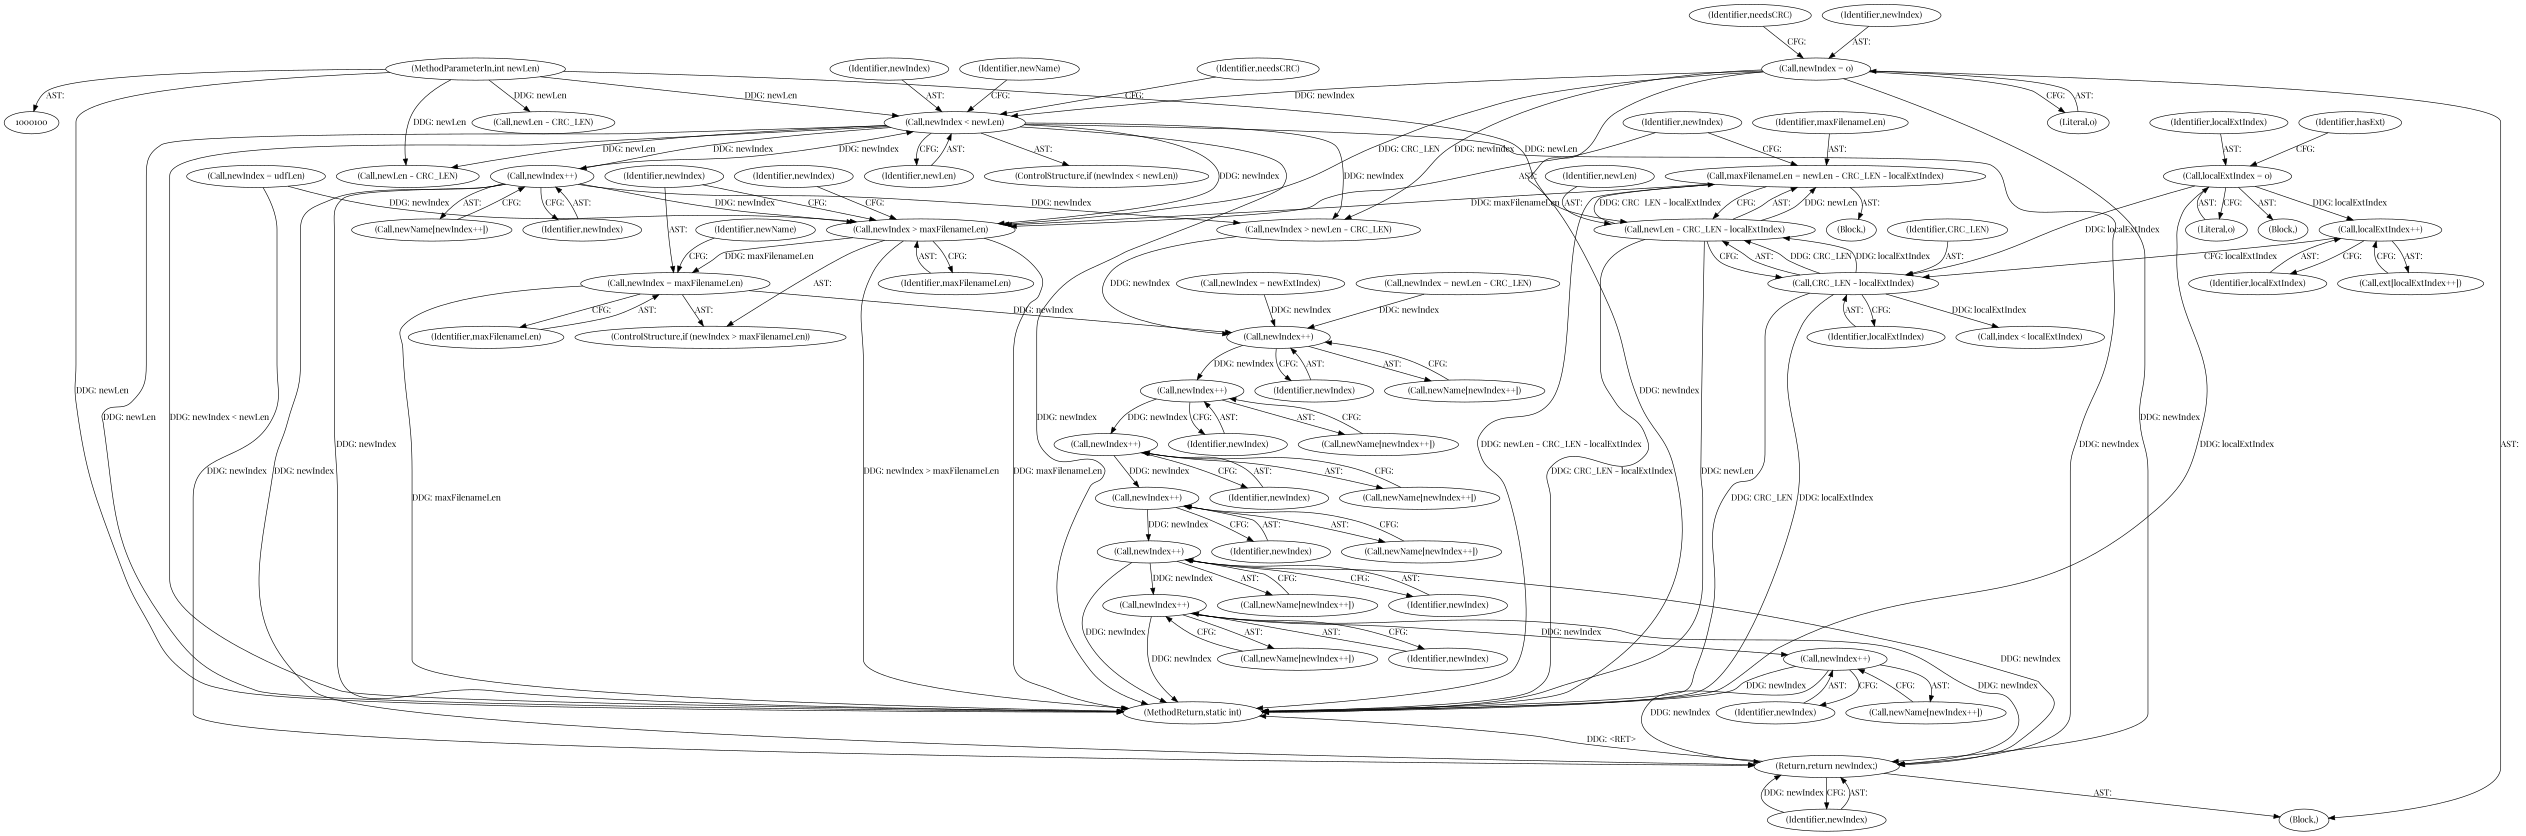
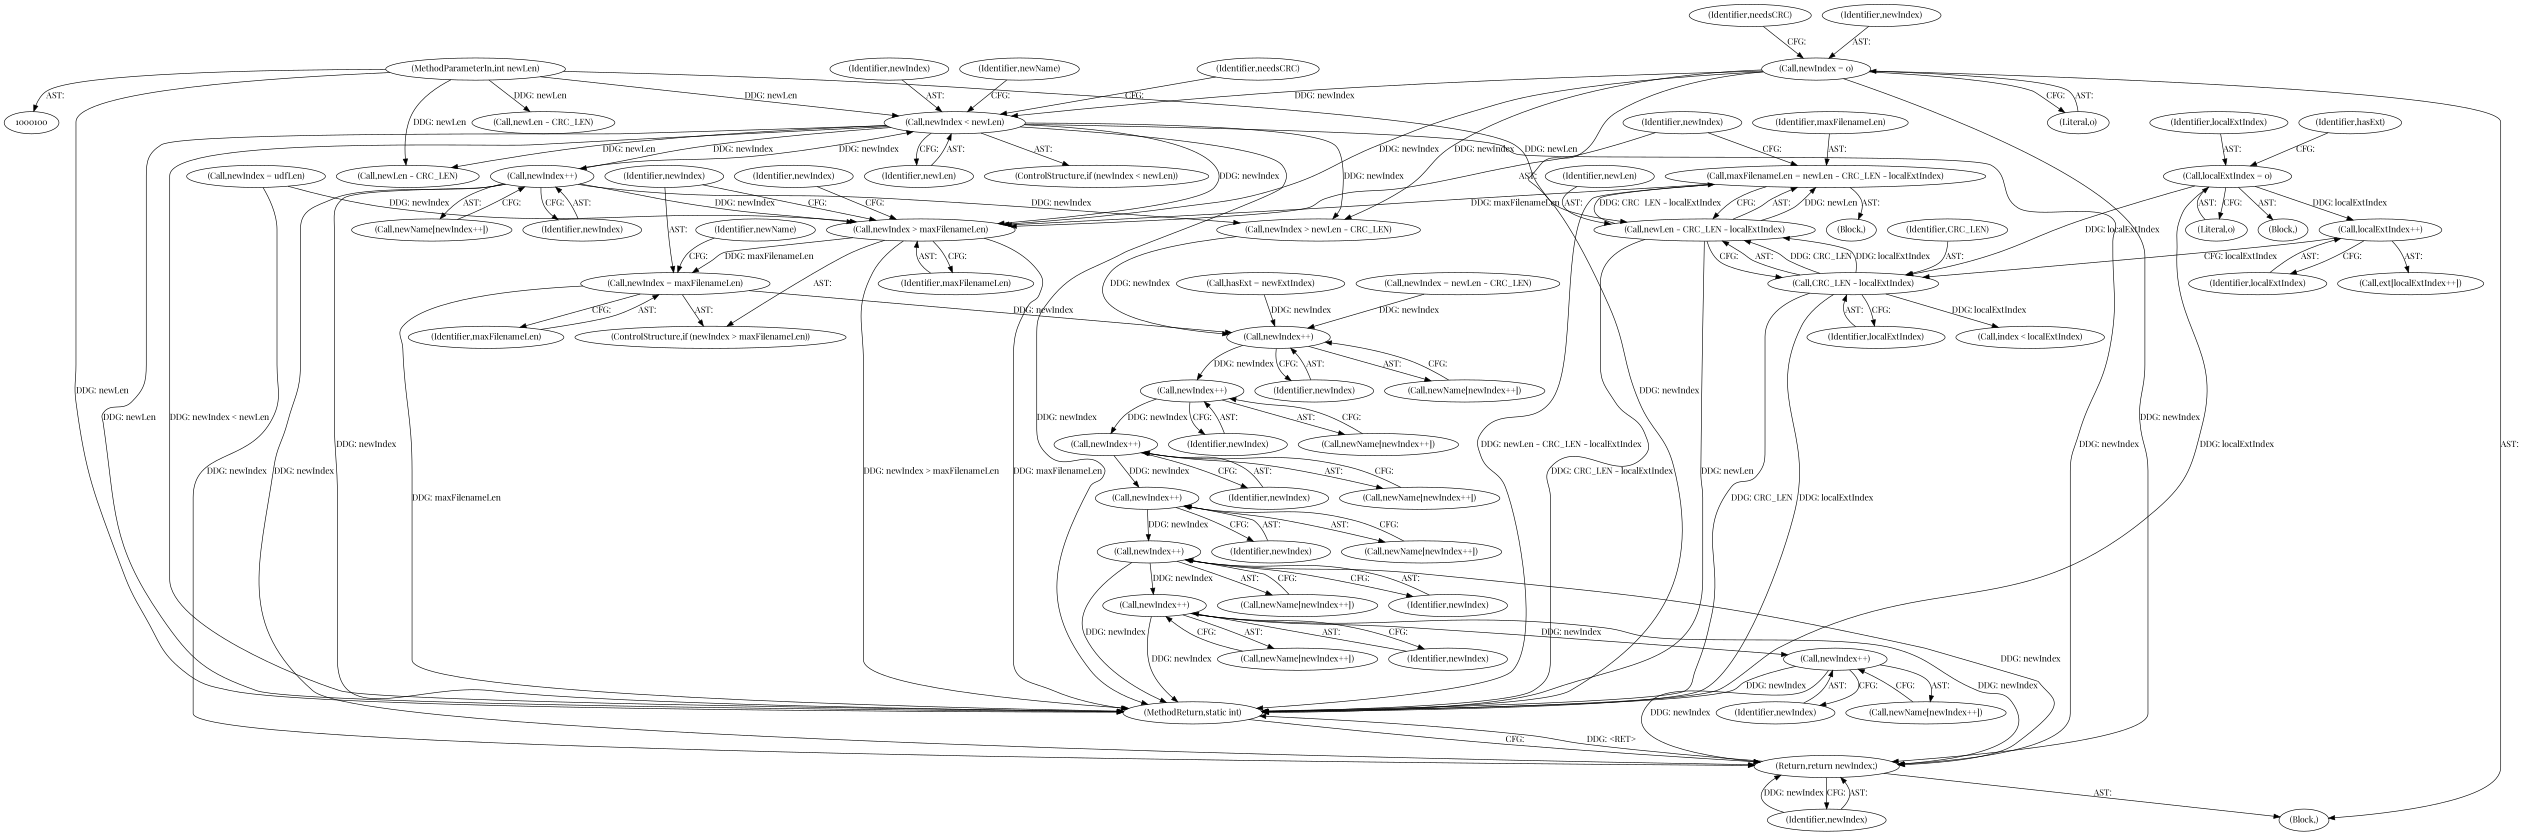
edge "(Call,newIndex = 0)" -> "(Call,newIndex > maxFilenameLen)": label "DDG: CRC_LEN" -> "DDG: newIndex"
edge "(Call,ext[localExtIndex++])" -> "(Call,localExtIndex++)": removed, label "CFG:"
node "(Call,newIndex = newExtIndex)": label "(Call,newIndex = newExtIndex)" -> "(Call,hasExt = newExtIndex)"
edge "(MethodReturn,static int)" -> "(Return,return newIndex;)": added, label "CFG:"
